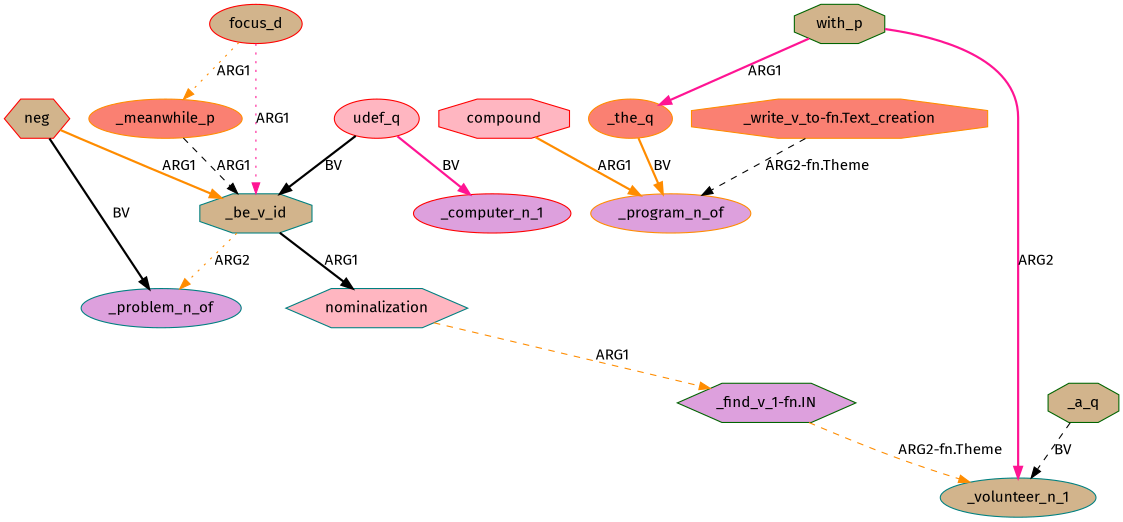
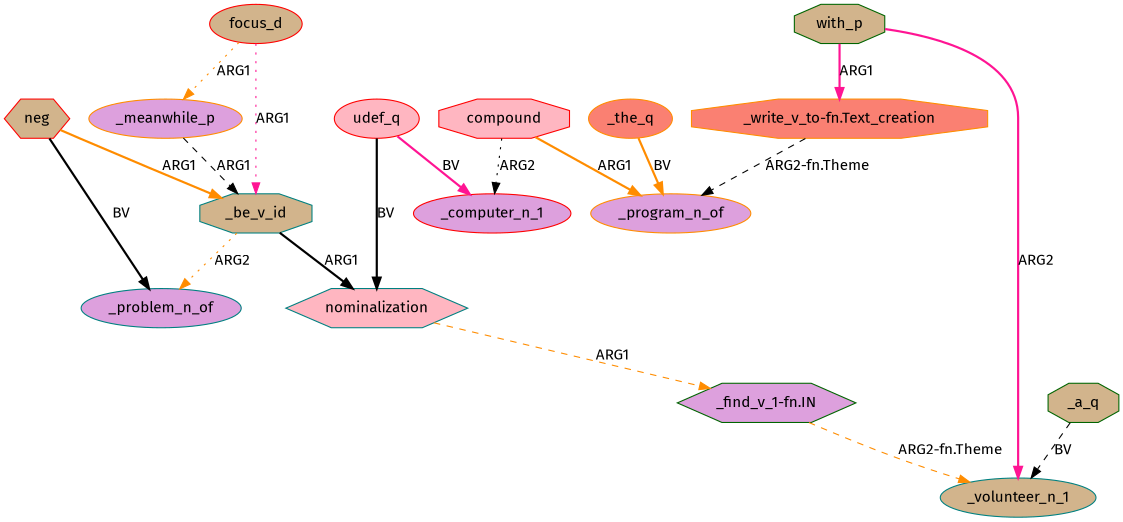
edge "with_p" -> "_the_q": now "with_p" -> "_write_v_to-fn.Text_creation"
node "_meanwhile_p": fillcolor salmon -> plum
edge "compound" -> "_computer_n_1": added, label "ARG2"
edge "udef_q" -> "_be_v_id": now "udef_q" -> "nominalization"
